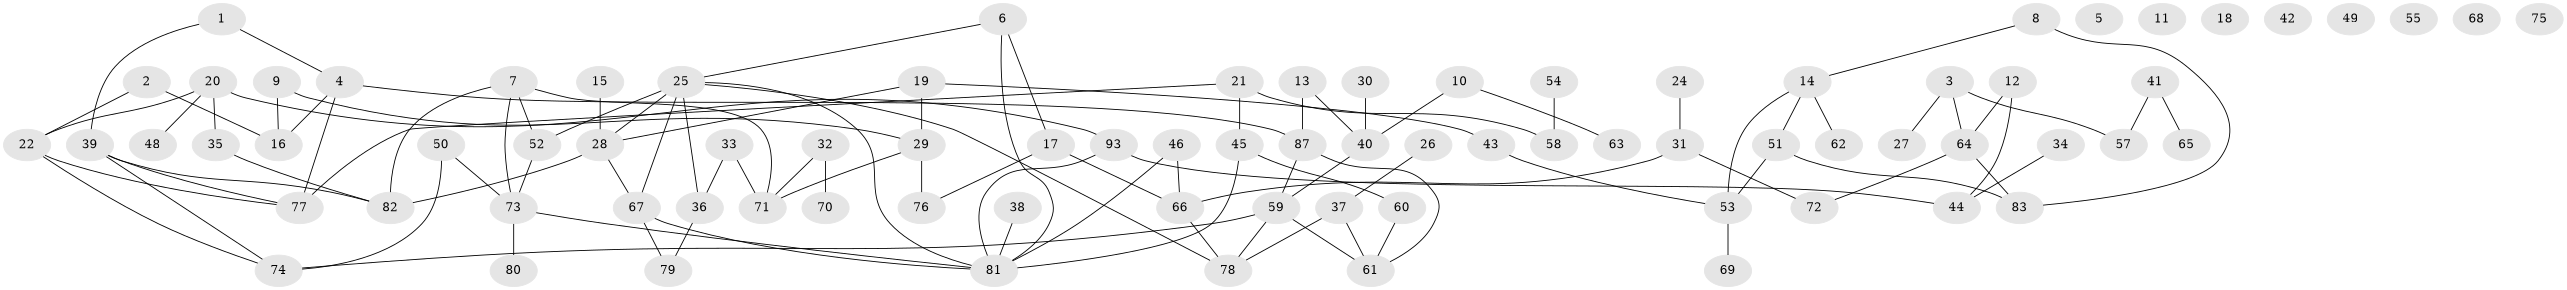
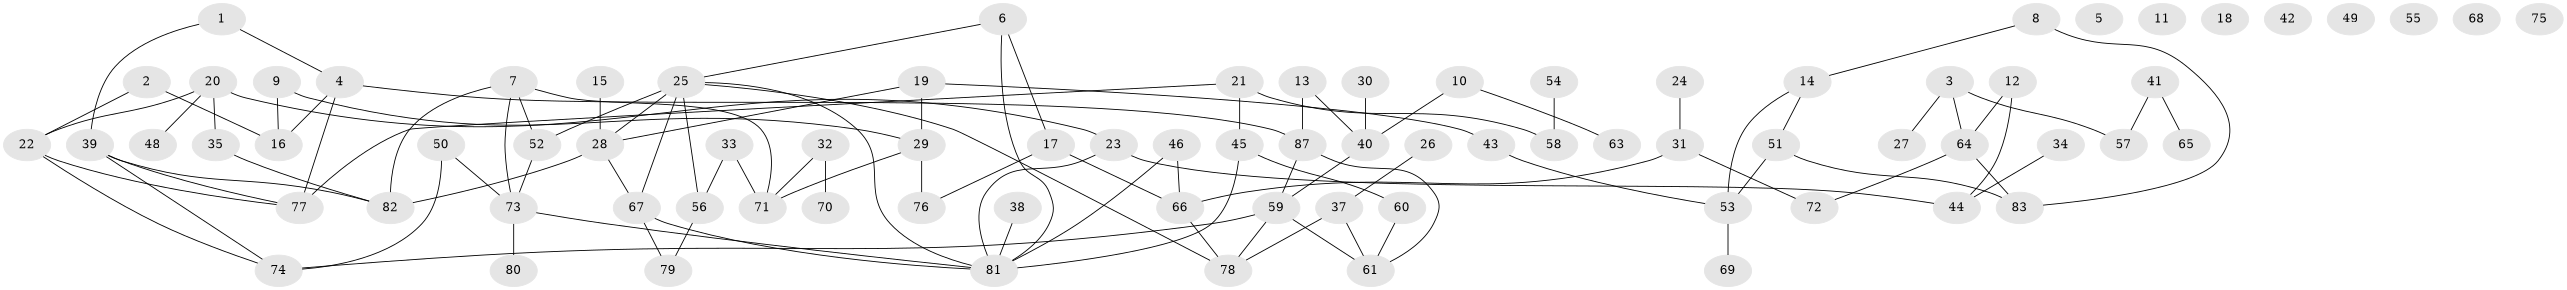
node "93": label "93" -> "23"
node "62": removed
node "36": label "36" -> "56"
